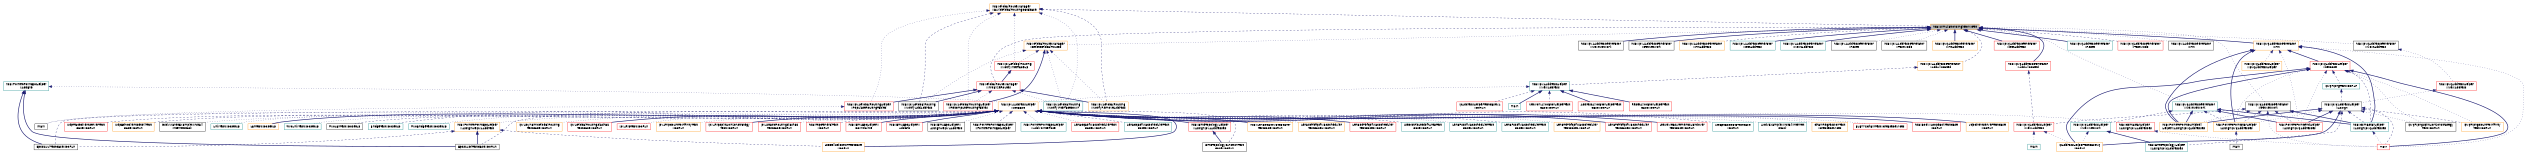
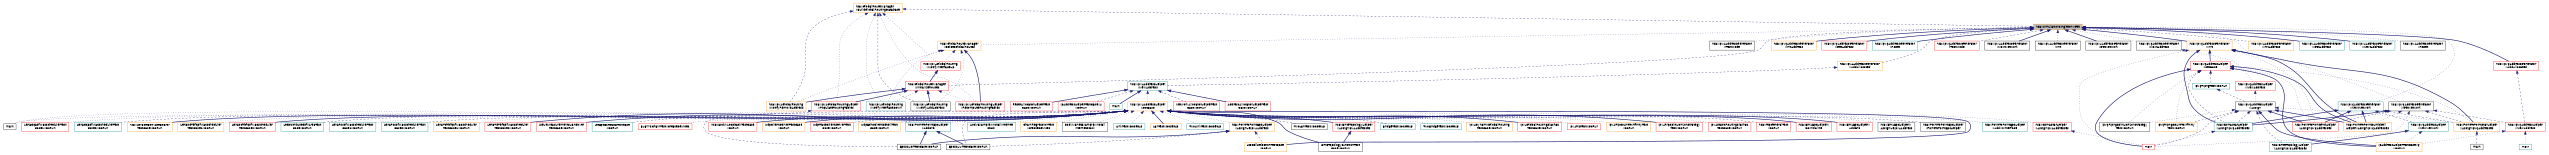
node "ns3::Ipv6AddressHelper ::Ipv6AddressHelper": removed
edge "ns3::Ipv4AddressHelper ::SetBase" -> "ns3::PointToPointEpcHelper ::AddEnb": reversed
edge "BriteTopologyFunctionTest Case::DoRun" -> "ns3::Ipv4AddressHelper ::SetBase": style dashed -> bold
